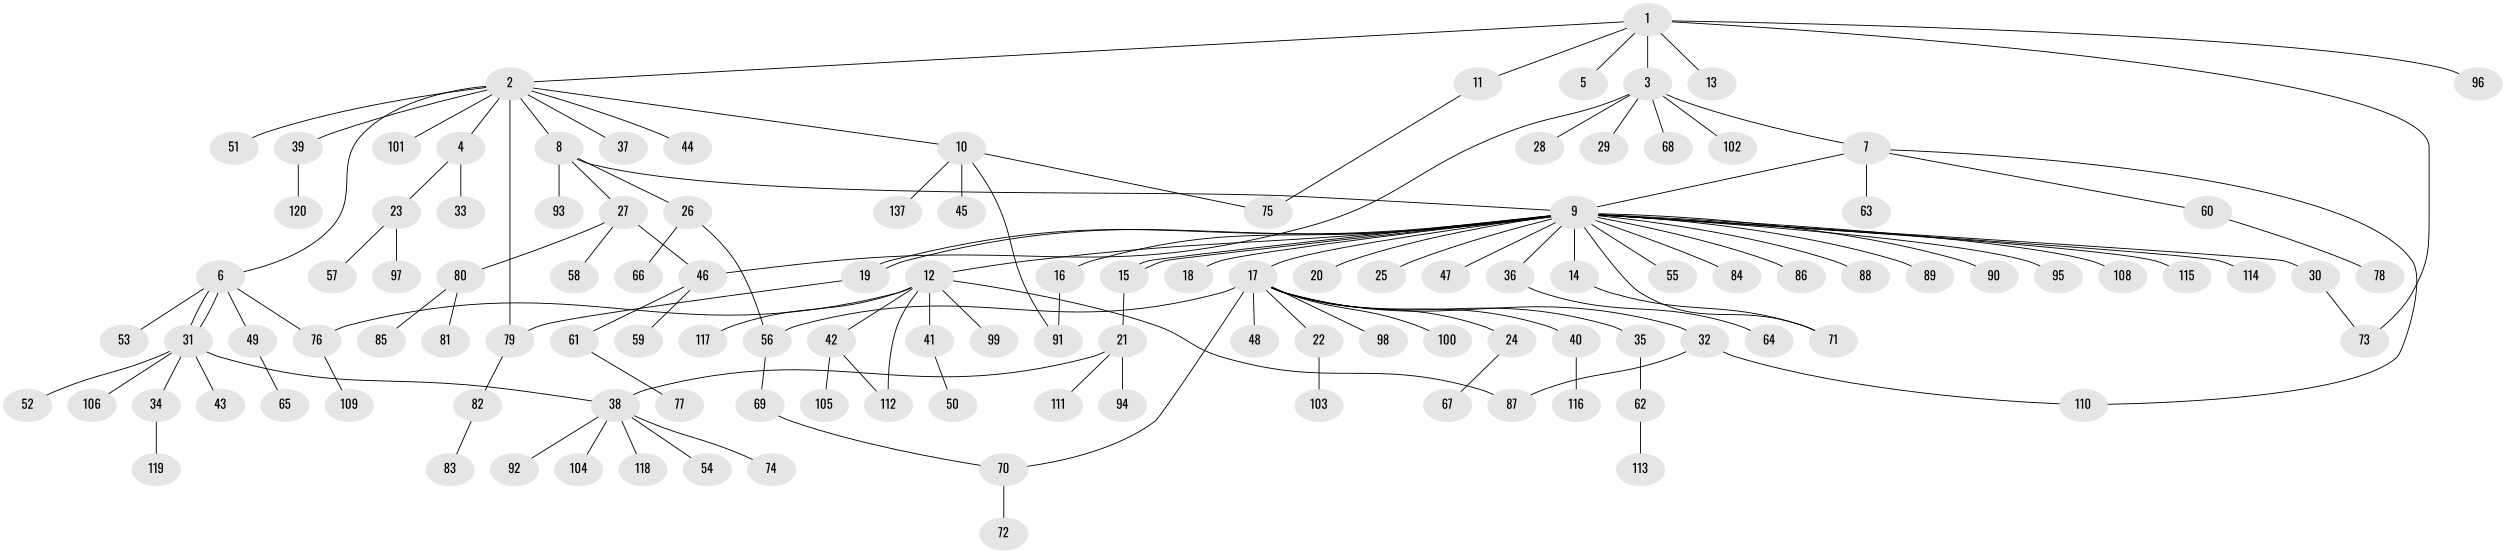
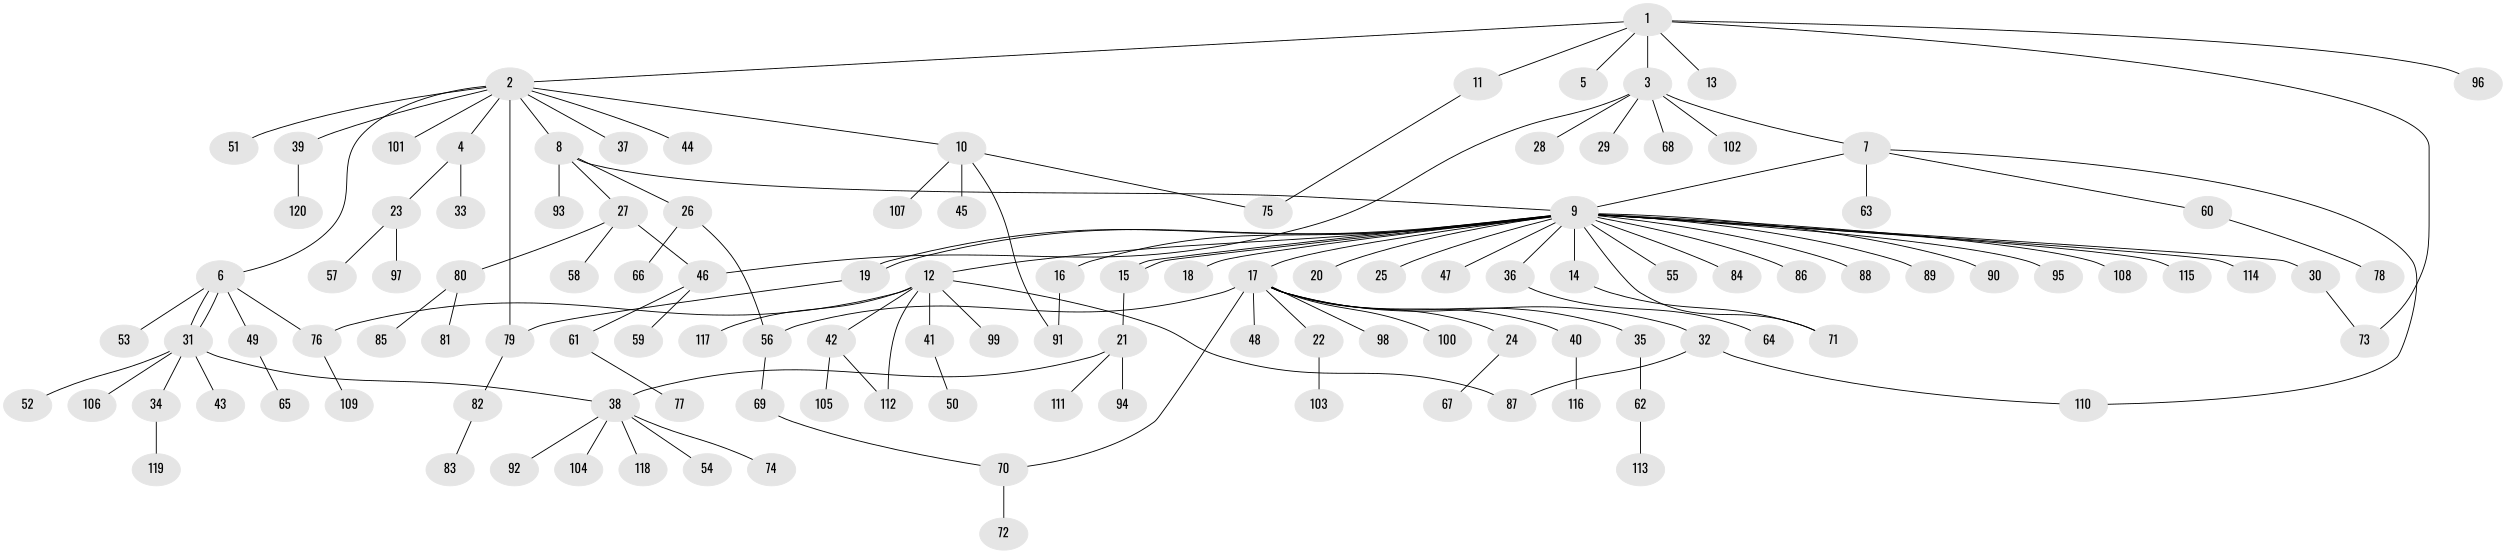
node "137": label "137" -> "107"
